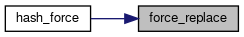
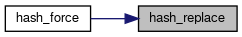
node "force_replace": label "force_replace" -> "hash_replace"
